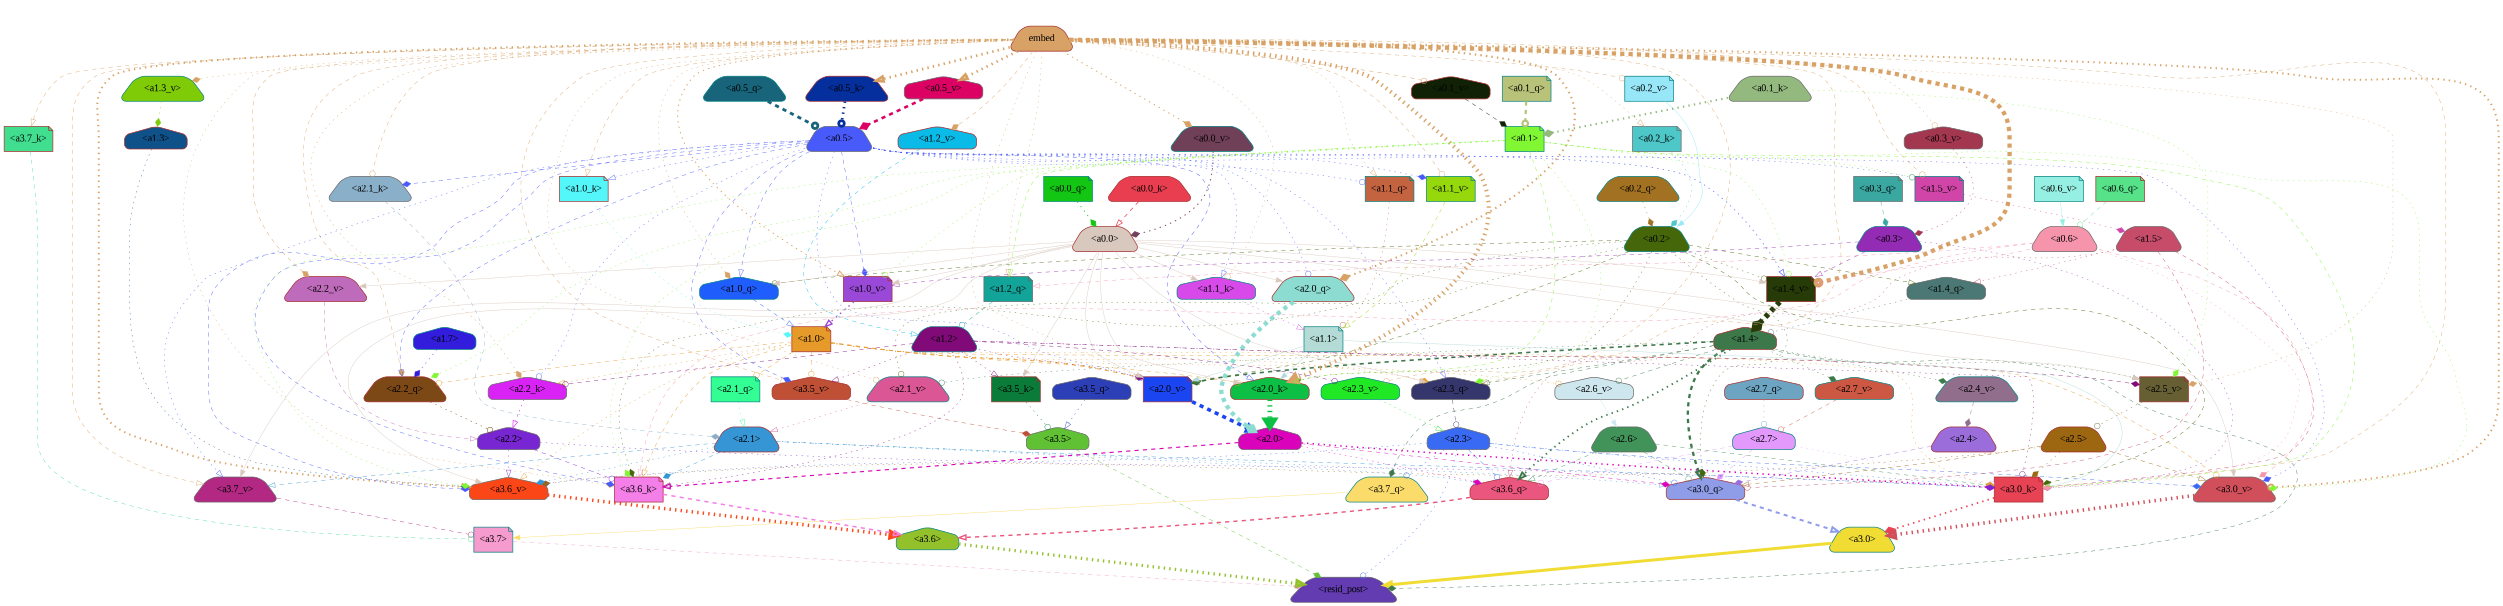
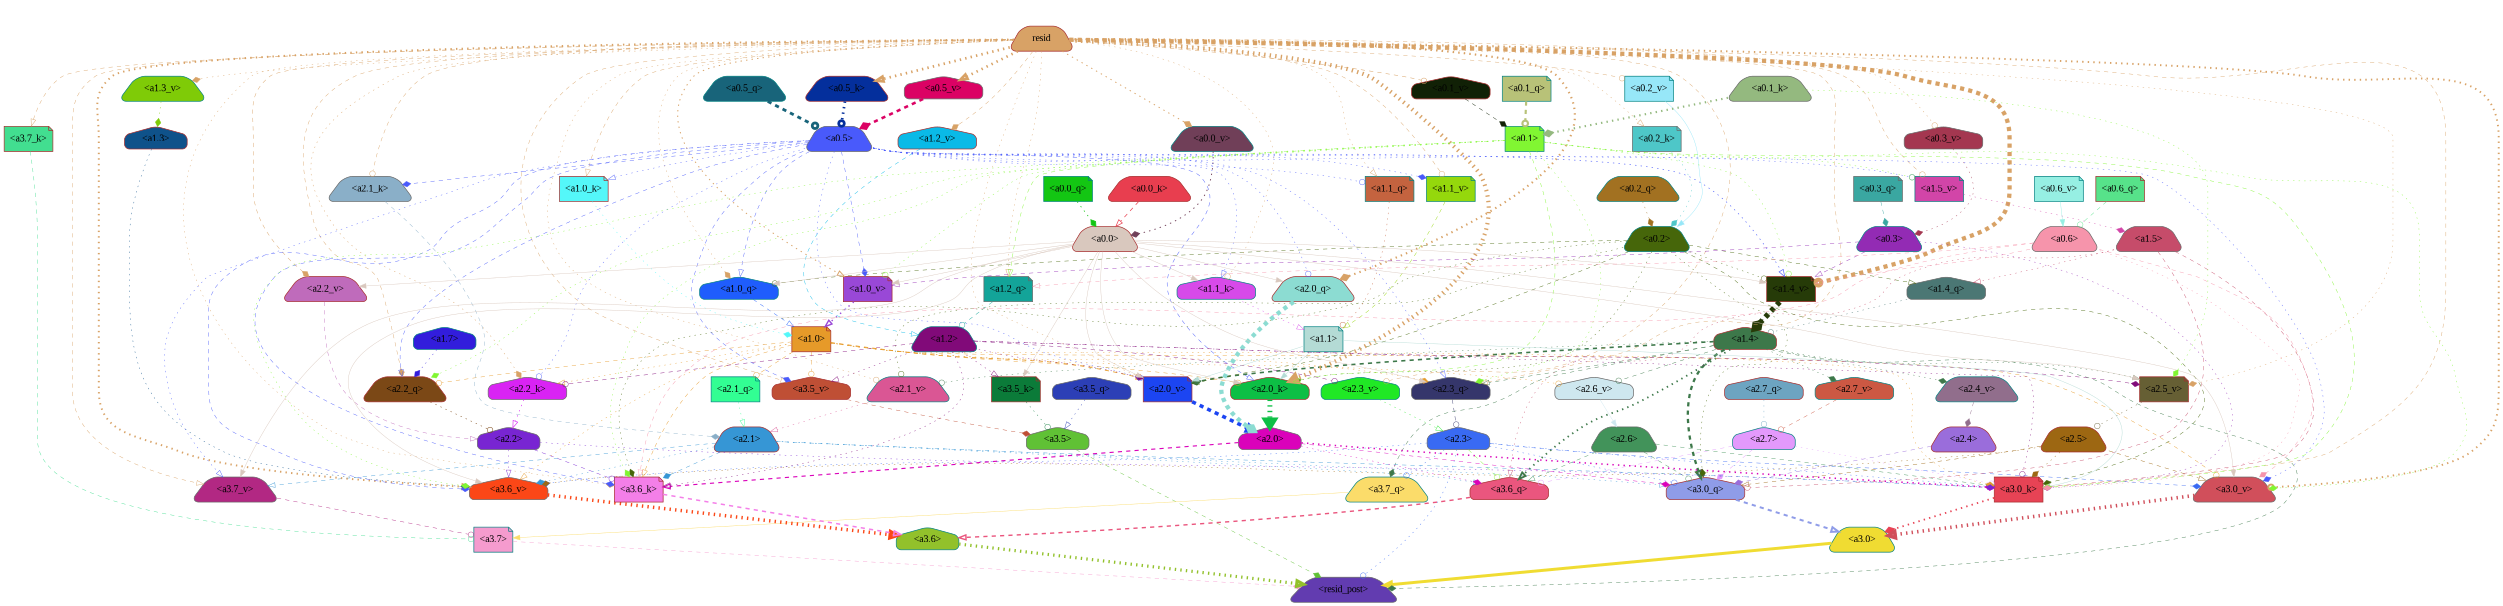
node "embed": label "embed" -> "resid"
edge "<a2.3>" -> "<a3.6_q>": color #396af3 -> #81f632
